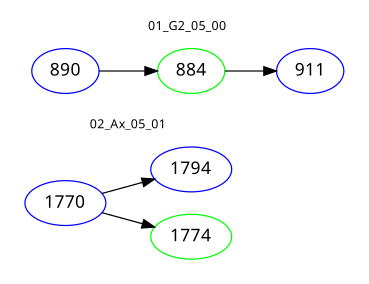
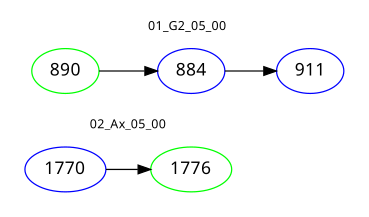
node "890": color blue -> green
node "884": color green -> blue
cluster "02_Ax_05_01": label "02_Ax_05_01" -> "02_Ax_05_00"
node "1794": removed
node "1774": label "1774" -> "1776"
